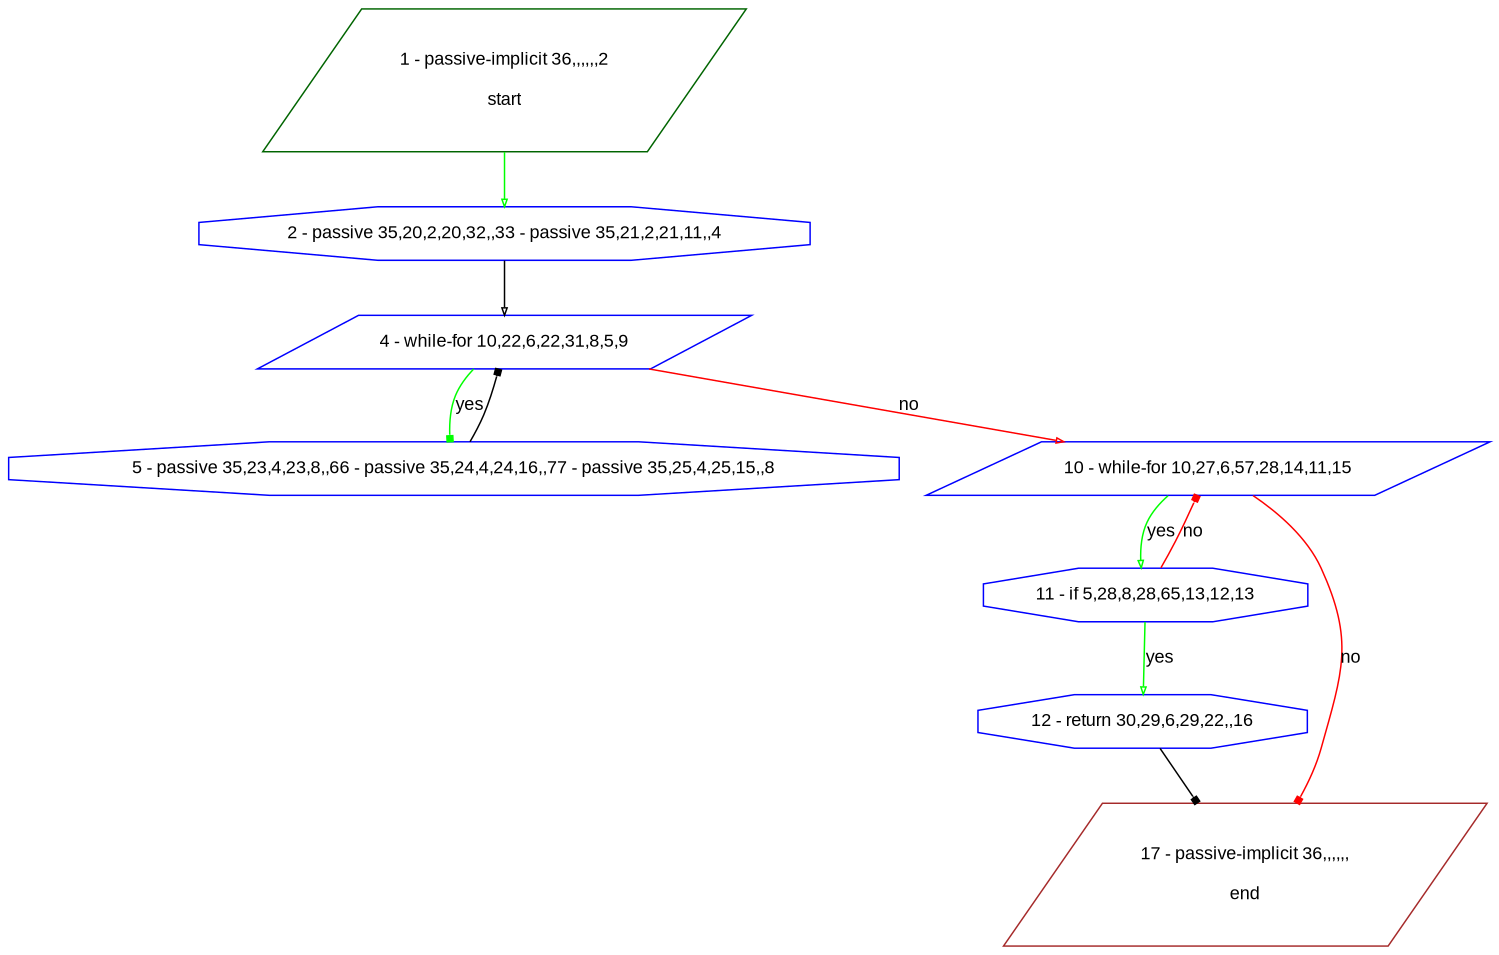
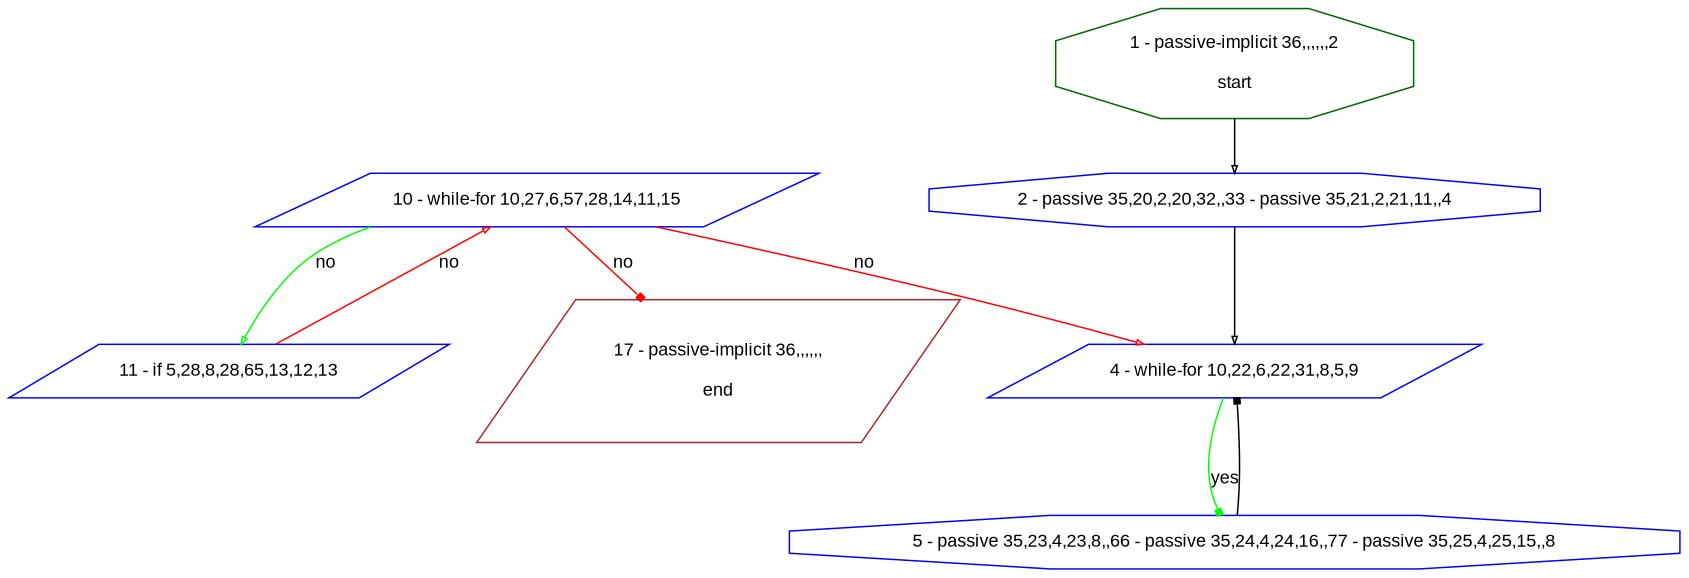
node "1 - passive-implicit 36,,,,,,2 start": shape parallelogram -> octagon
edge "1 - passive-implicit 36,,,,,,2 start" -> "2 - passive 35,20,2,20,32,,33 - passive 35,21,2,21,11,,4": color #00ff00 -> #000000
edge "4 - while-for 10,22,6,22,31,8,5,9" -> "10 - while-for 10,27,6,57,28,14,11,15": reversed
edge "10 - while-for 10,27,6,57,28,14,11,15" -> "11 - if 5,28,8,28,65,13,12,13": label "yes" -> "no"
edge "11 - if 5,28,8,28,65,13,12,13" -> "10 - while-for 10,27,6,57,28,14,11,15": arrowhead box -> onormal
node "11 - if 5,28,8,28,65,13,12,13": shape octagon -> parallelogram
node "12 - return 30,29,6,29,22,,16": removed
